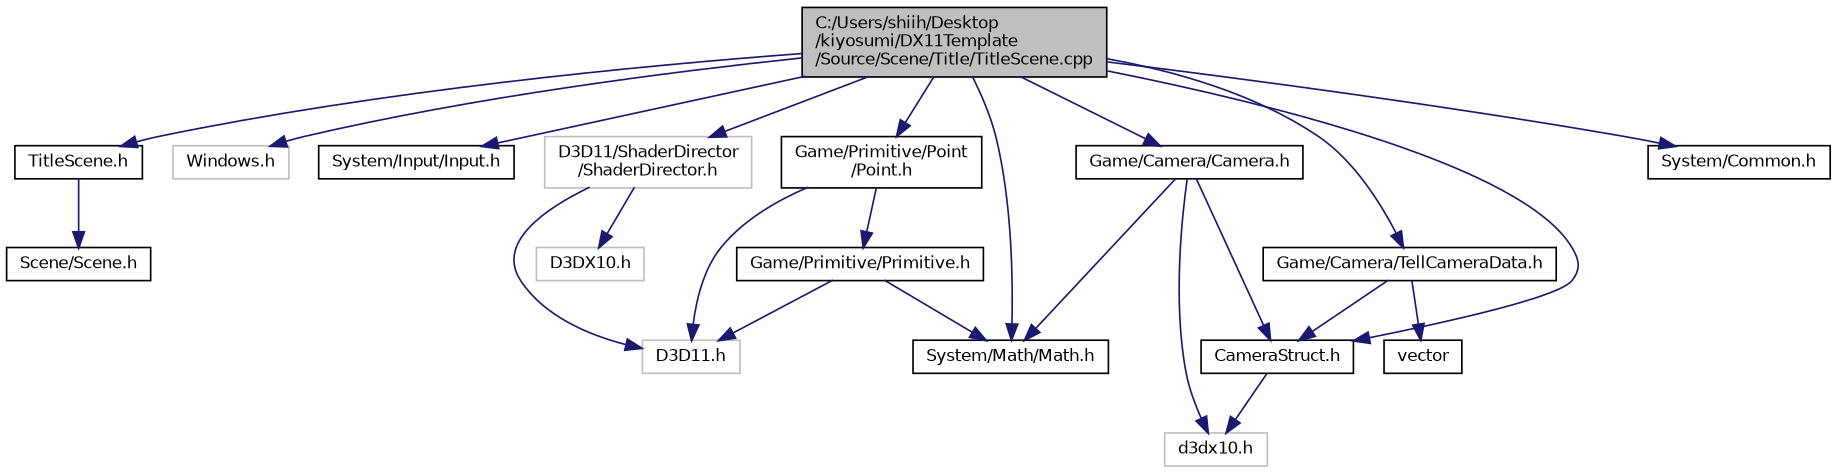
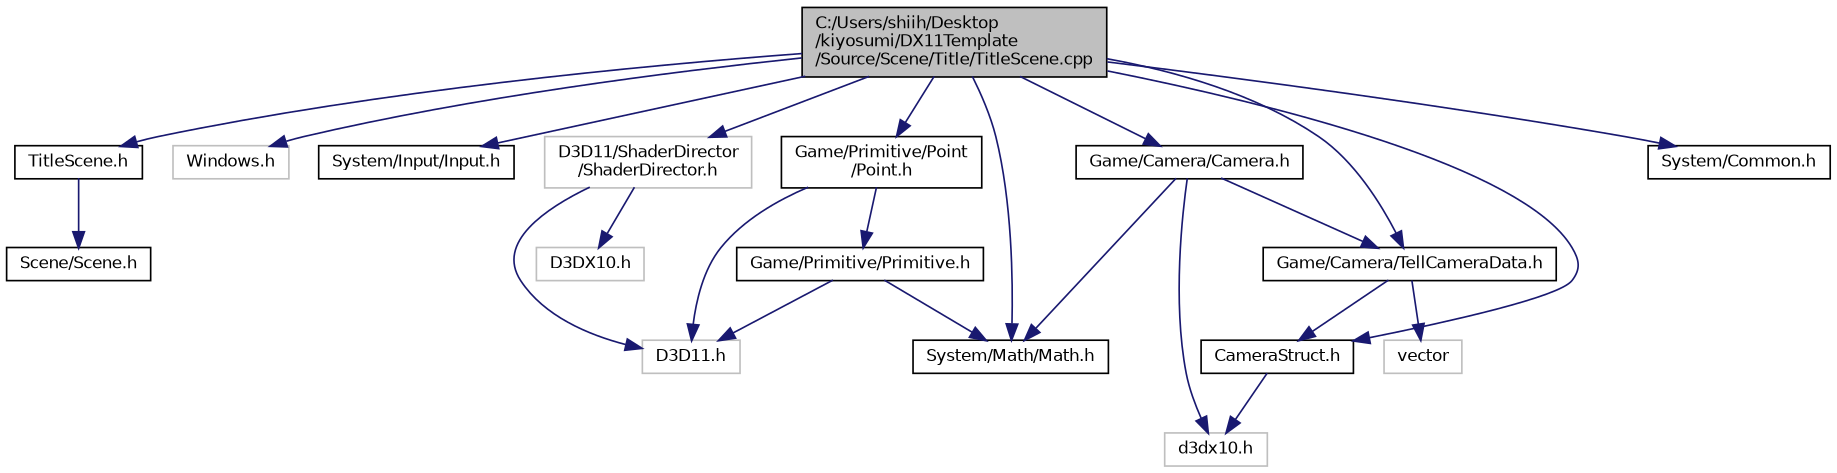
edge "Game/Camera/Camera.h" -> "CameraStruct.h": now "Game/Camera/Camera.h" -> "Game/Camera/TellCameraData.h"
node "vector": color black -> grey75
